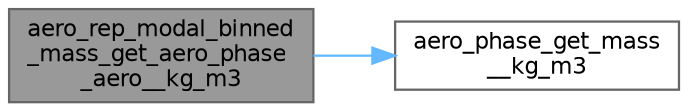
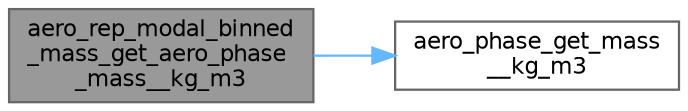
node "aero_rep_modal_binned _mass_get_aero_phase _aero__kg_m3": label "aero_rep_modal_binned _mass_get_aero_phase _aero__kg_m3" -> "aero_rep_modal_binned _mass_get_aero_phase _mass__kg_m3"
